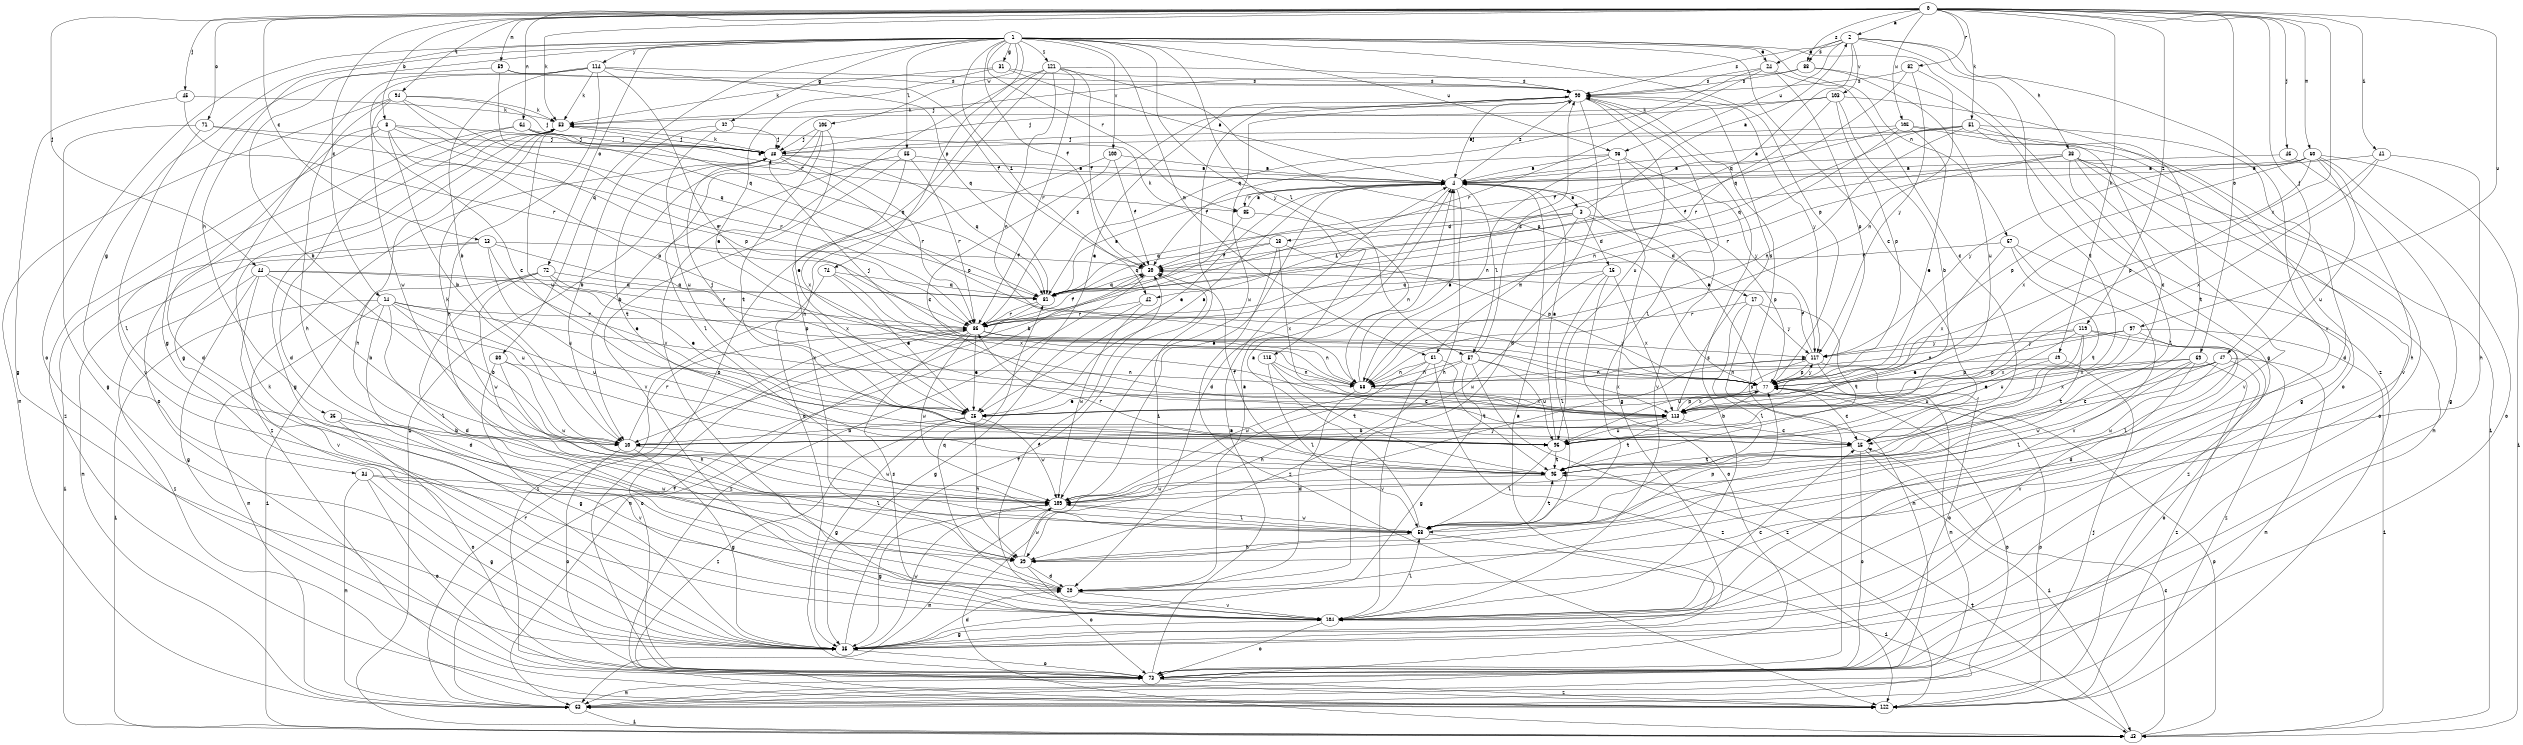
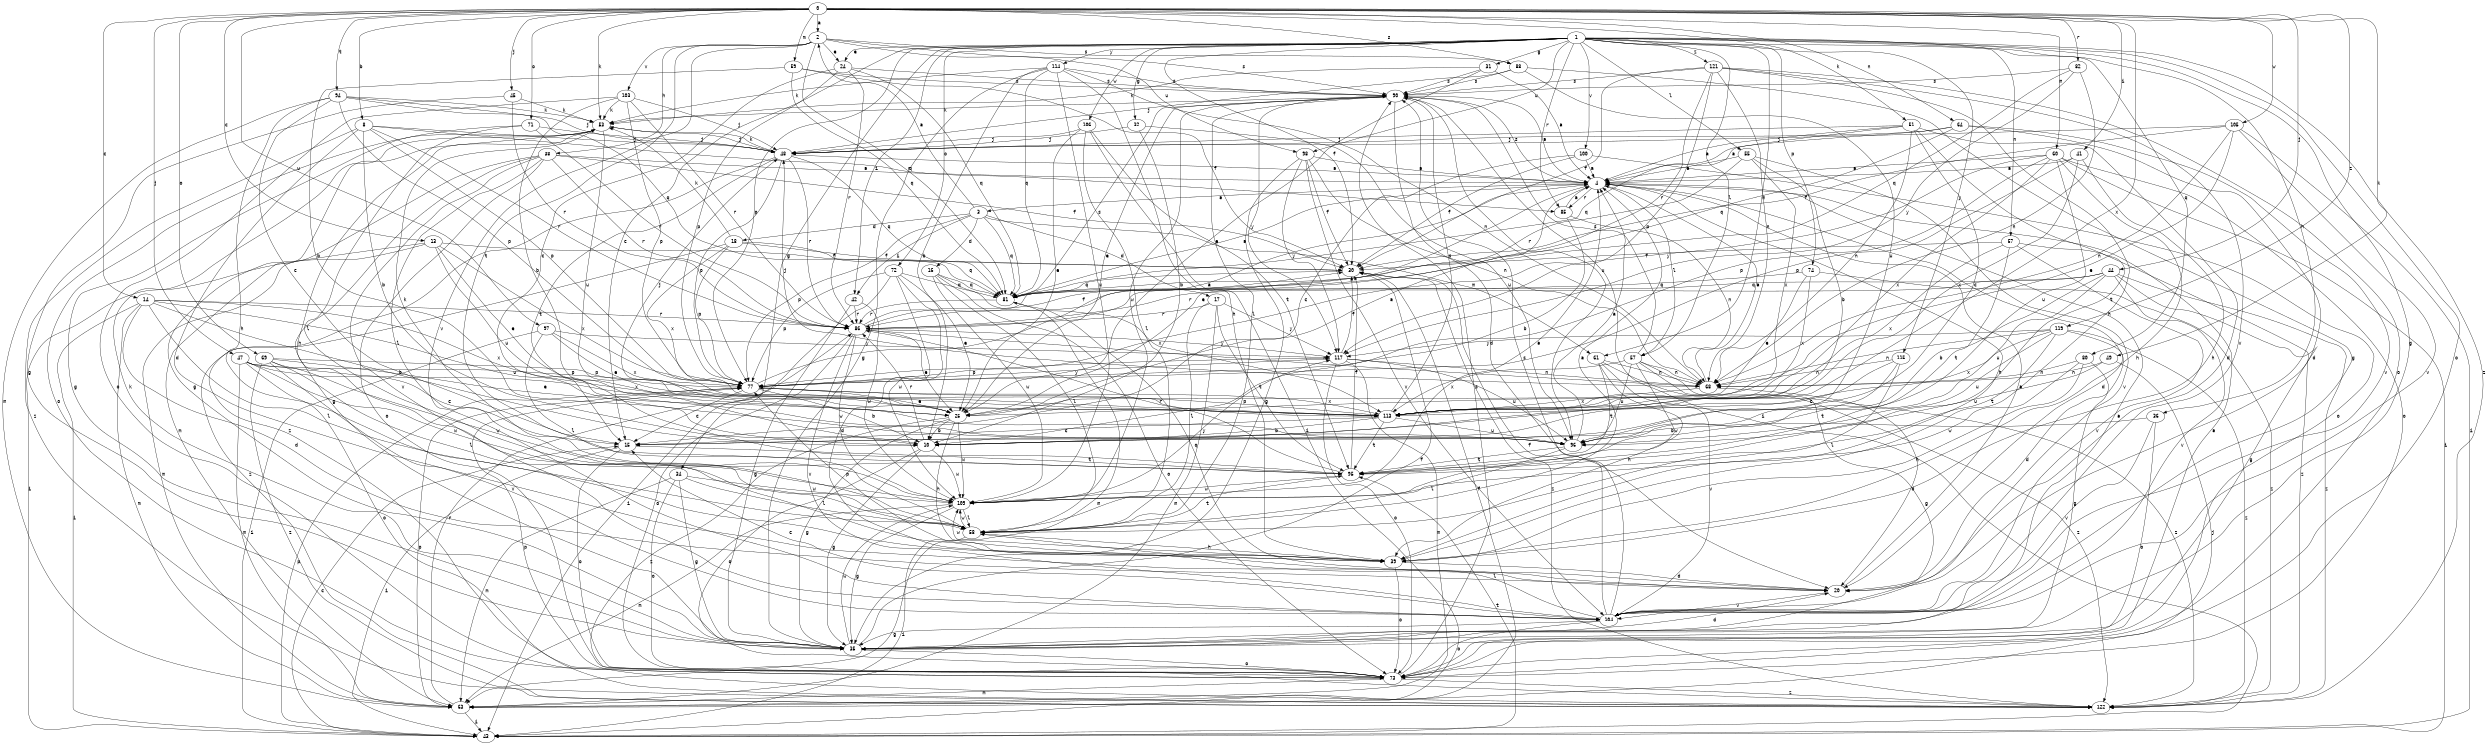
node "46": removed
edge "86" -> "104": label "s" -> "v"
